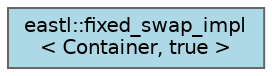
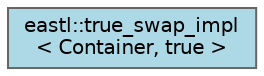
node "eastl::fixed_swap_impl < Container, true >": label "eastl::fixed_swap_impl < Container, true >" -> "eastl::true_swap_impl < Container, true >"
